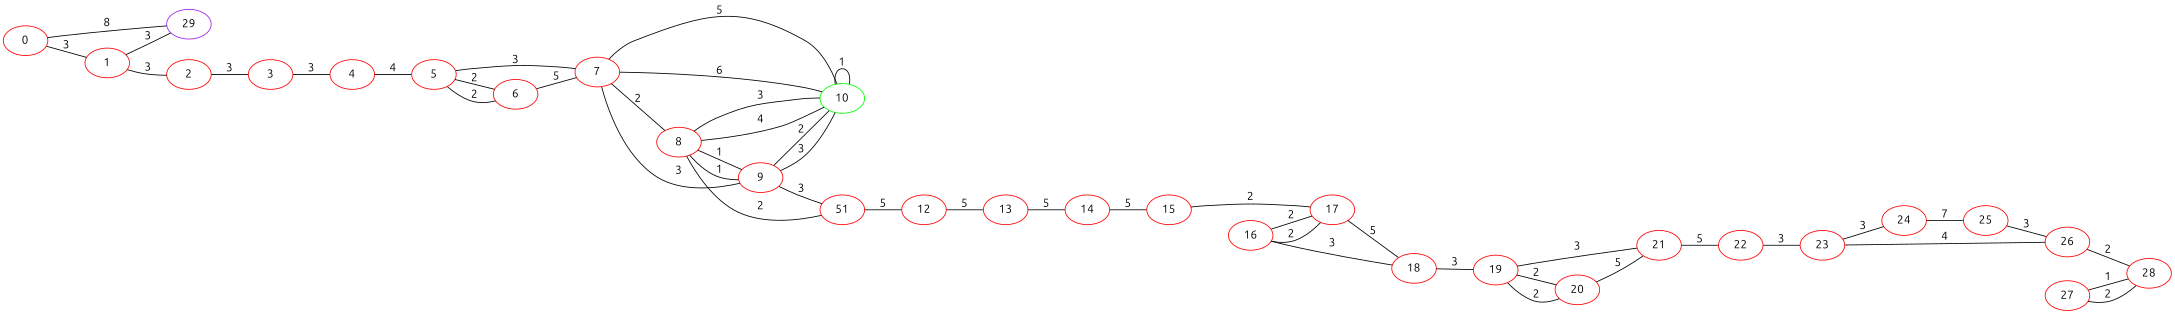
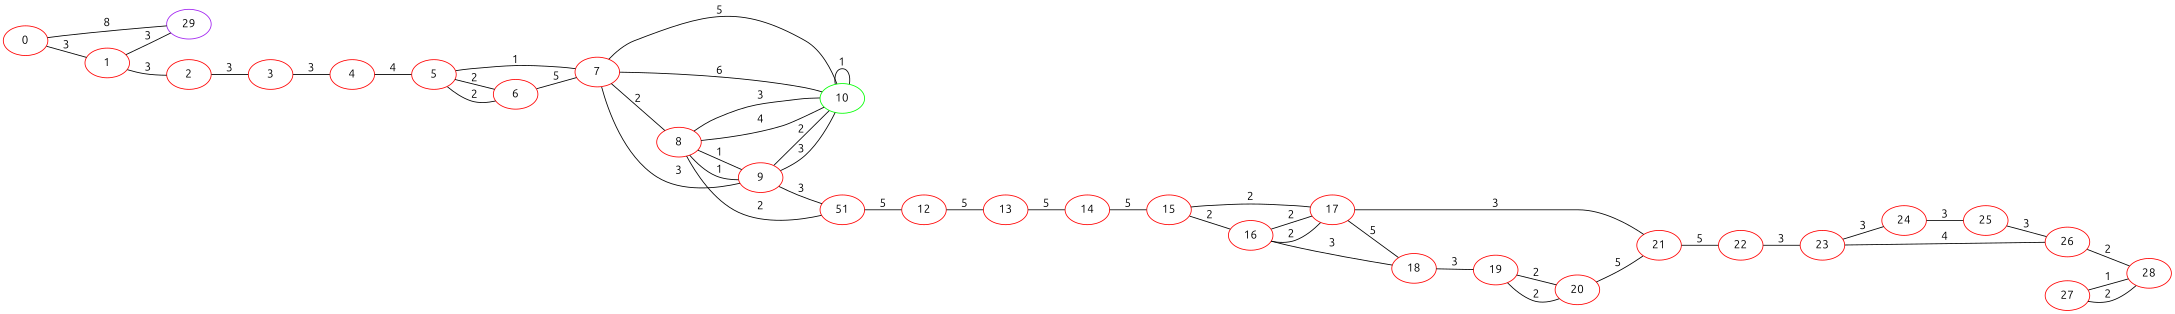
edge "7" -- "5": label "3" -> "1"
edge "24" -- "25": label "7" -> "3"
edge "15" -- "16": added, label "2"
edge "21" -- "19": now "21" -- "17"
